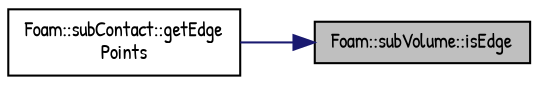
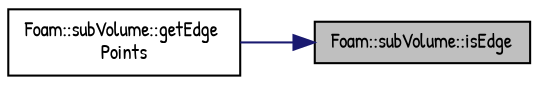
node "Foam::subContact::getEdge Points": label "Foam::subContact::getEdge Points" -> "Foam::subVolume::getEdge Points"
